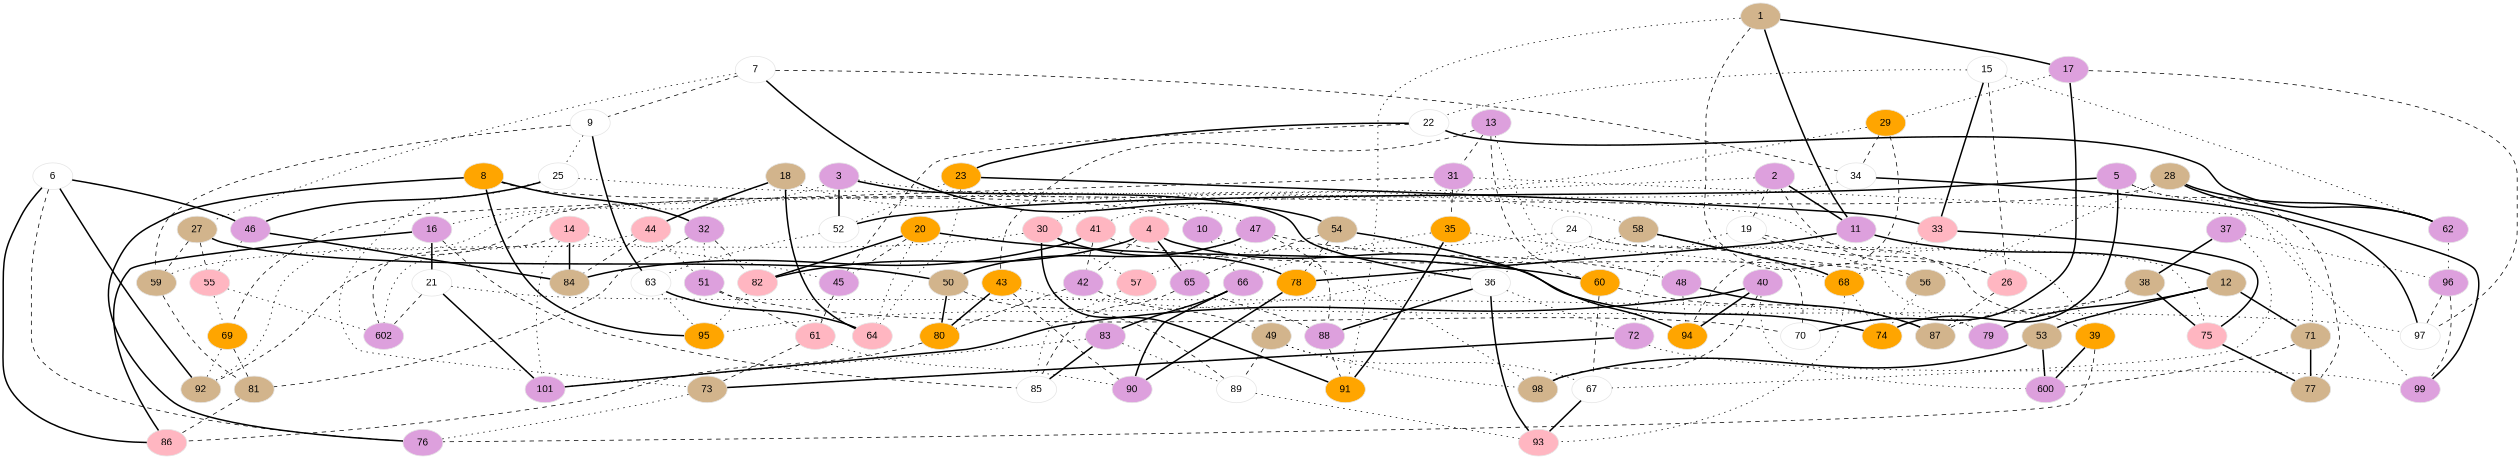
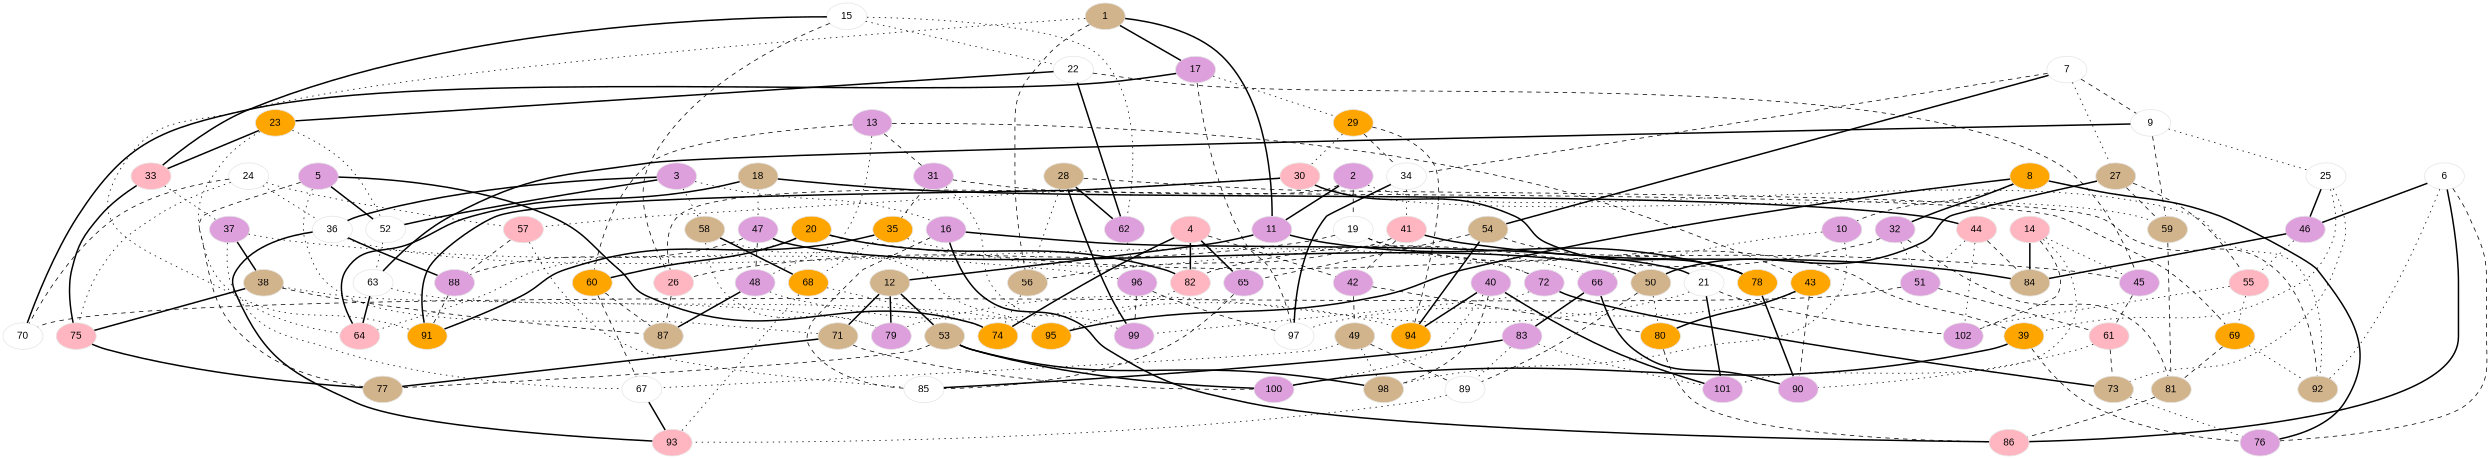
edge "33" -- "68": now "33" -- "37"
edge "19" -- "72": style dotted -> dashed
edge "6" -- "92": style bold -> dotted
edge "50" -- "80": style bold -> dotted
edge "65" -- "88": now "57" -- "88"
node "602": label "602" -> "102"
edge "53" -- "77": added
node "600": label "600" -> "100"
